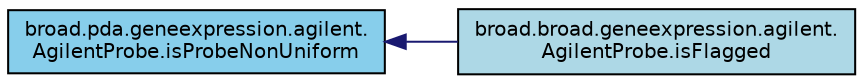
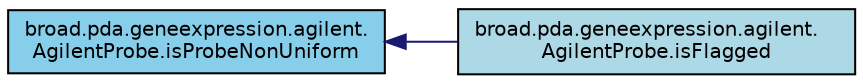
node "broad.broad.geneexpression.agilent. AgilentProbe.isFlagged": label "broad.broad.geneexpression.agilent. AgilentProbe.isFlagged" -> "broad.pda.geneexpression.agilent. AgilentProbe.isFlagged"
